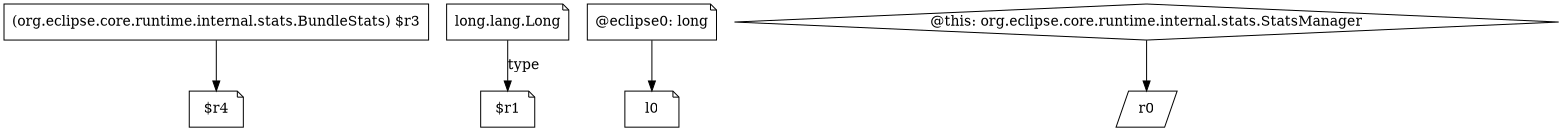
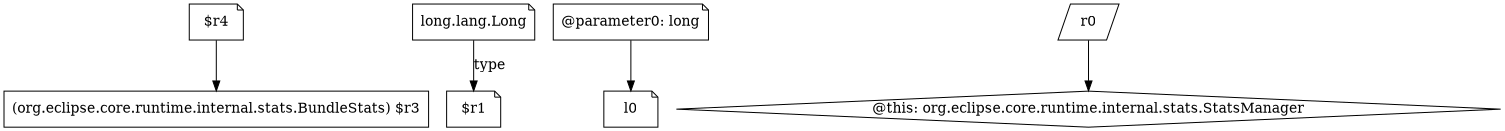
node "@eclipse0: long": label "@eclipse0: long" -> "@parameter0: long"
edge "(org.eclipse.core.runtime.internal.stats.BundleStats) $r3" -> "$r4": reversed
edge "@this: org.eclipse.core.runtime.internal.stats.StatsManager" -> "r0": reversed
